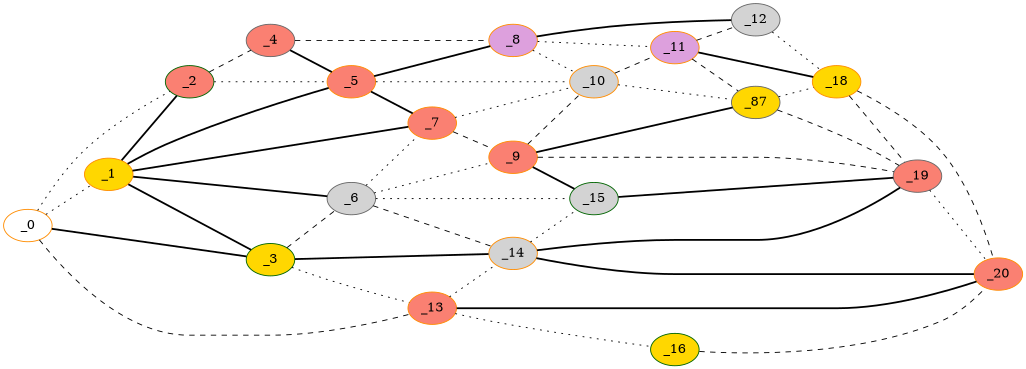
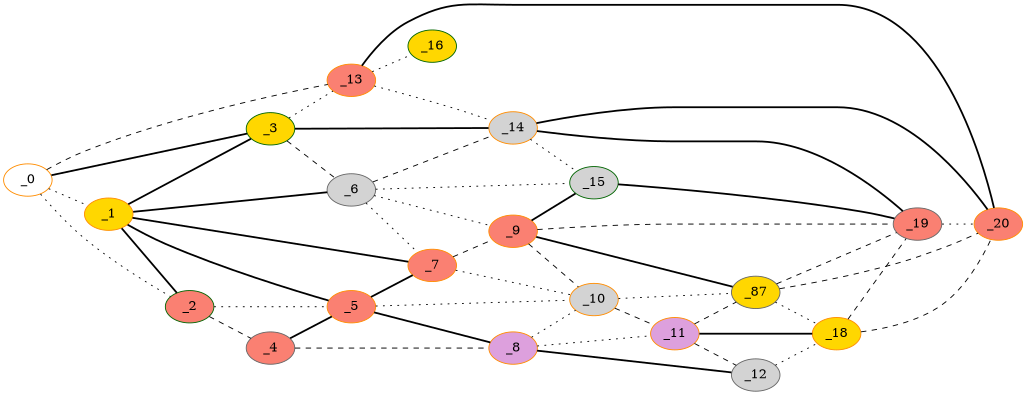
edge "_20" -- "_16": now "_20" -- "_87"
